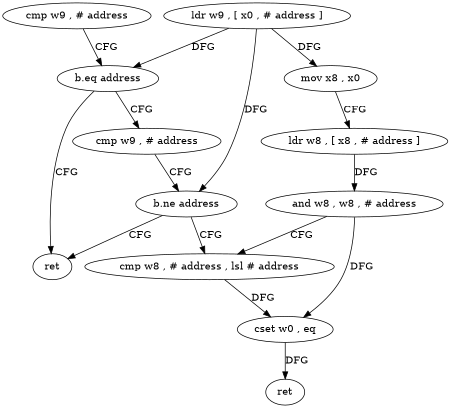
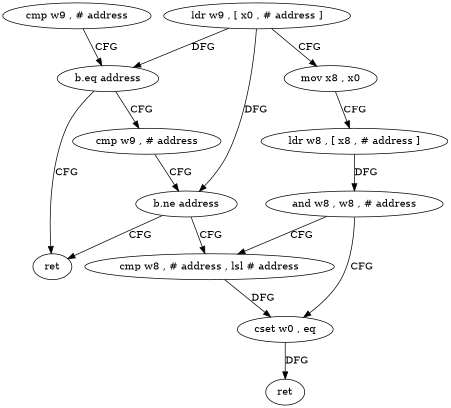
edge "ldr w9 , [ x0 , # address ]" -> "mov x8 , x0": label "DFG" -> "CFG"
edge "and w8 , w8 , # address" -> "cset w0 , eq": label "DFG" -> "CFG"
